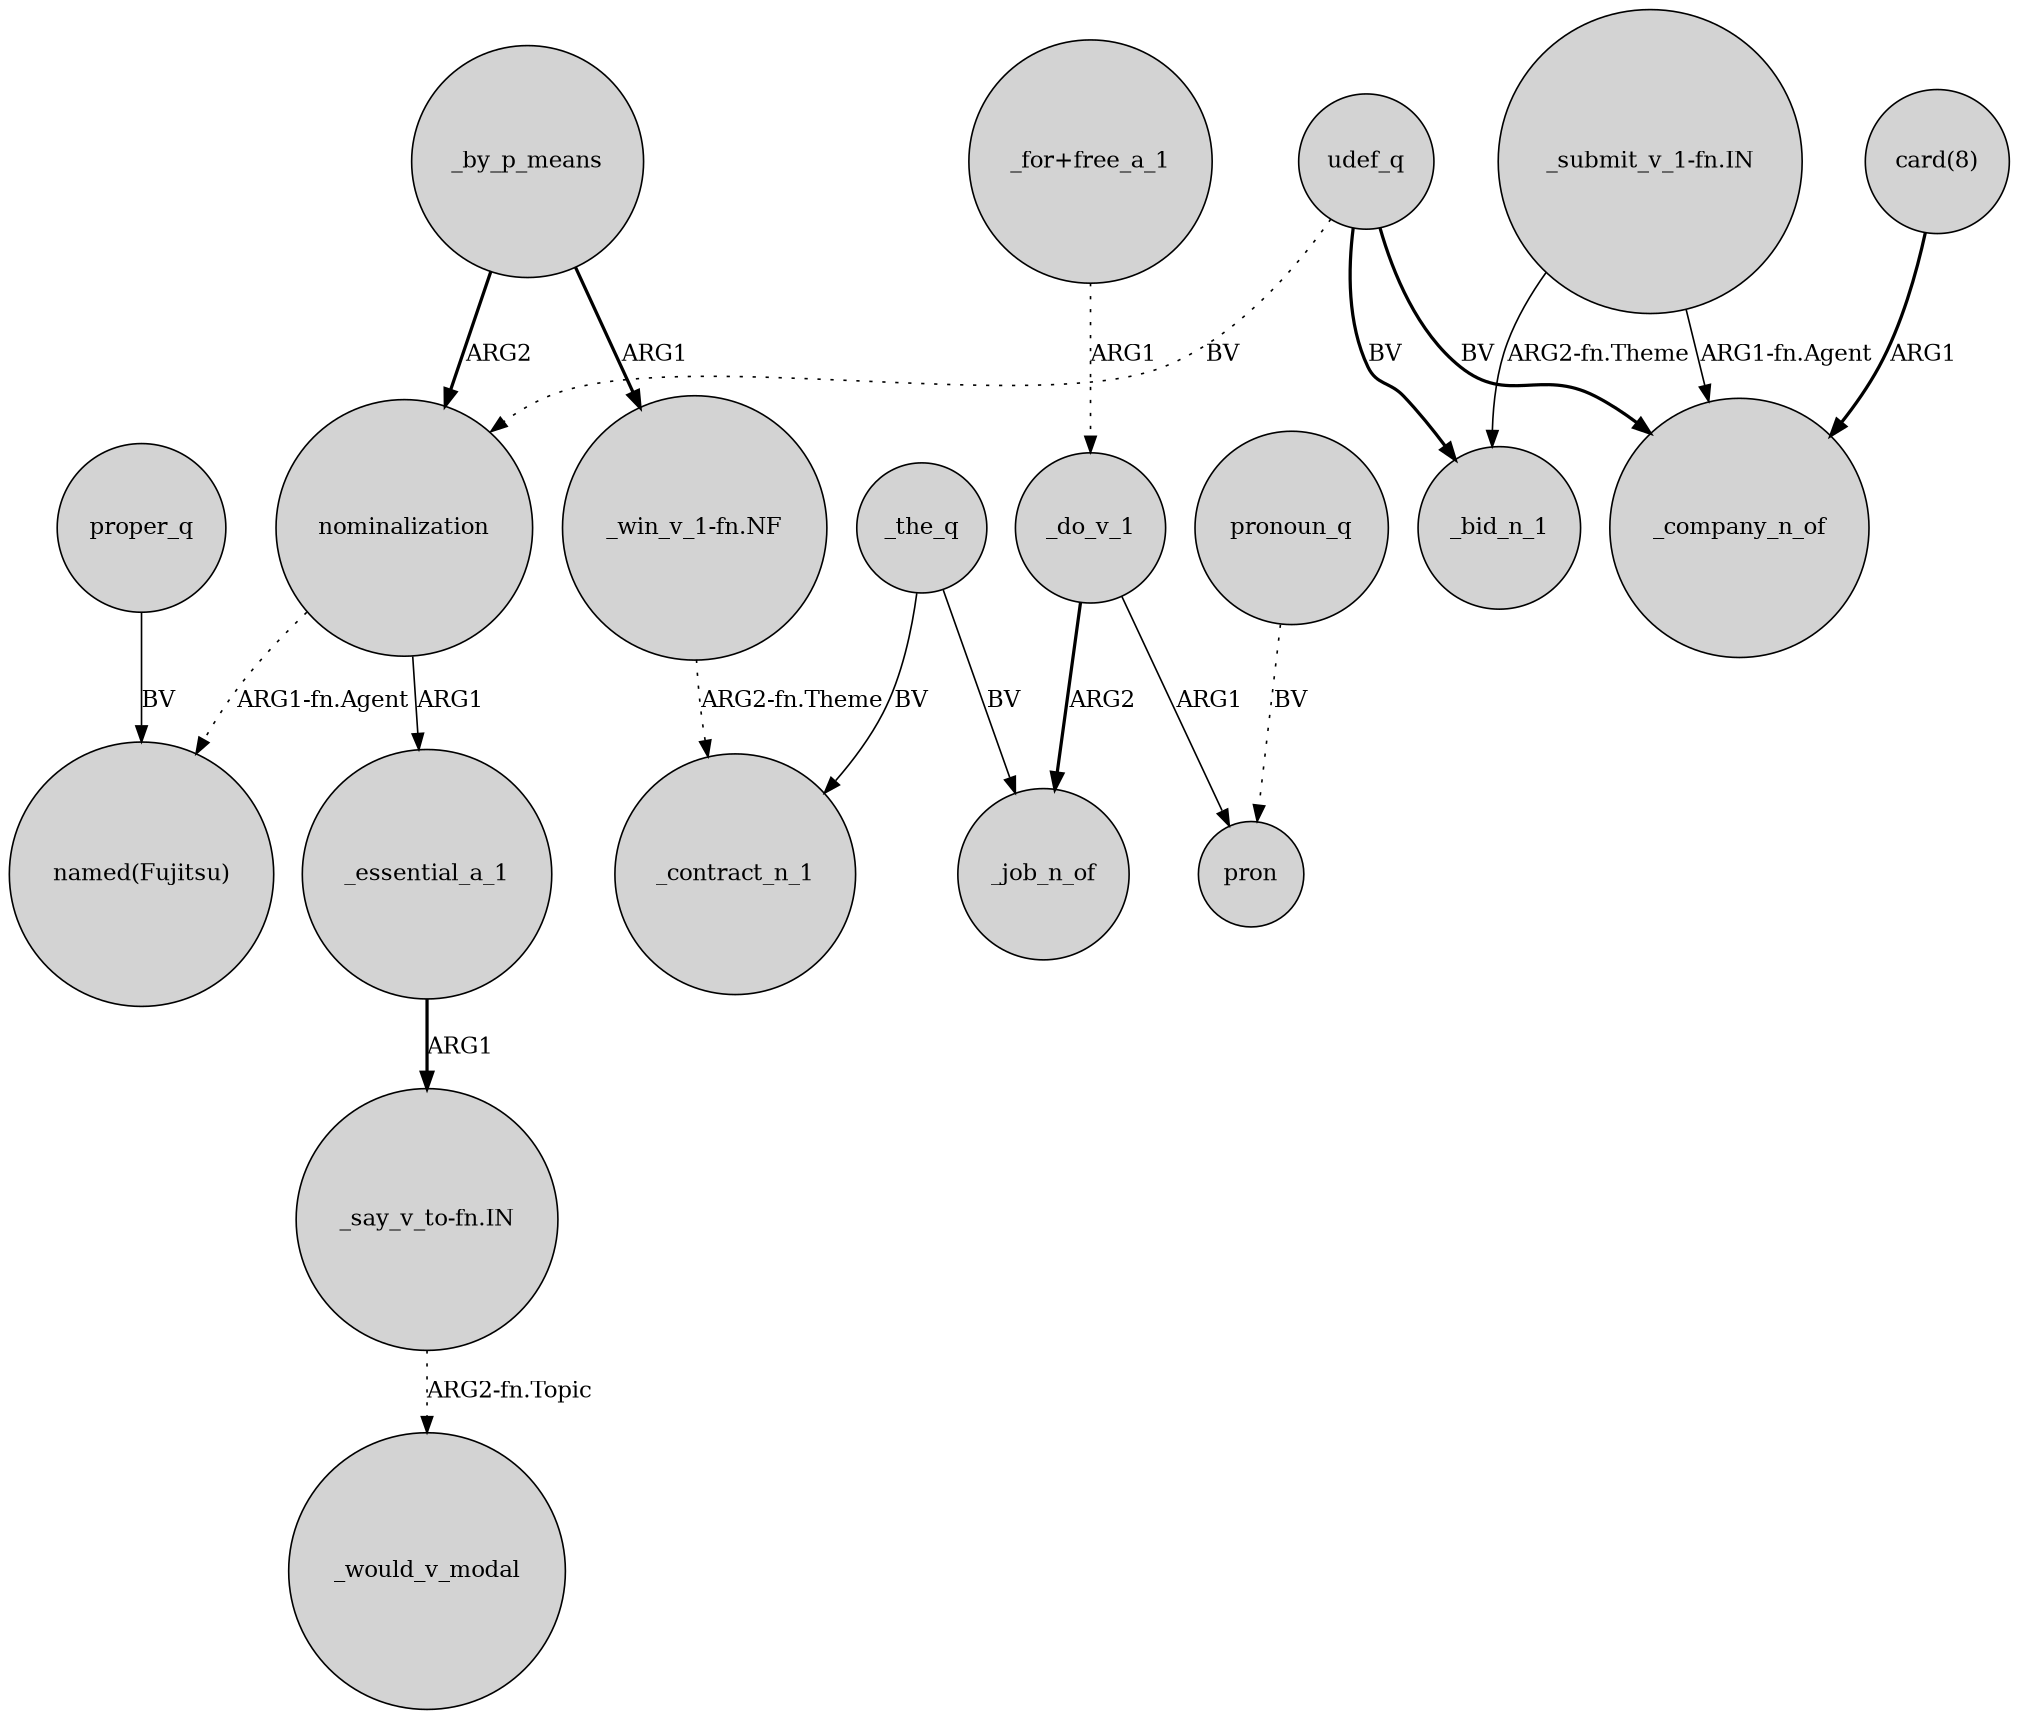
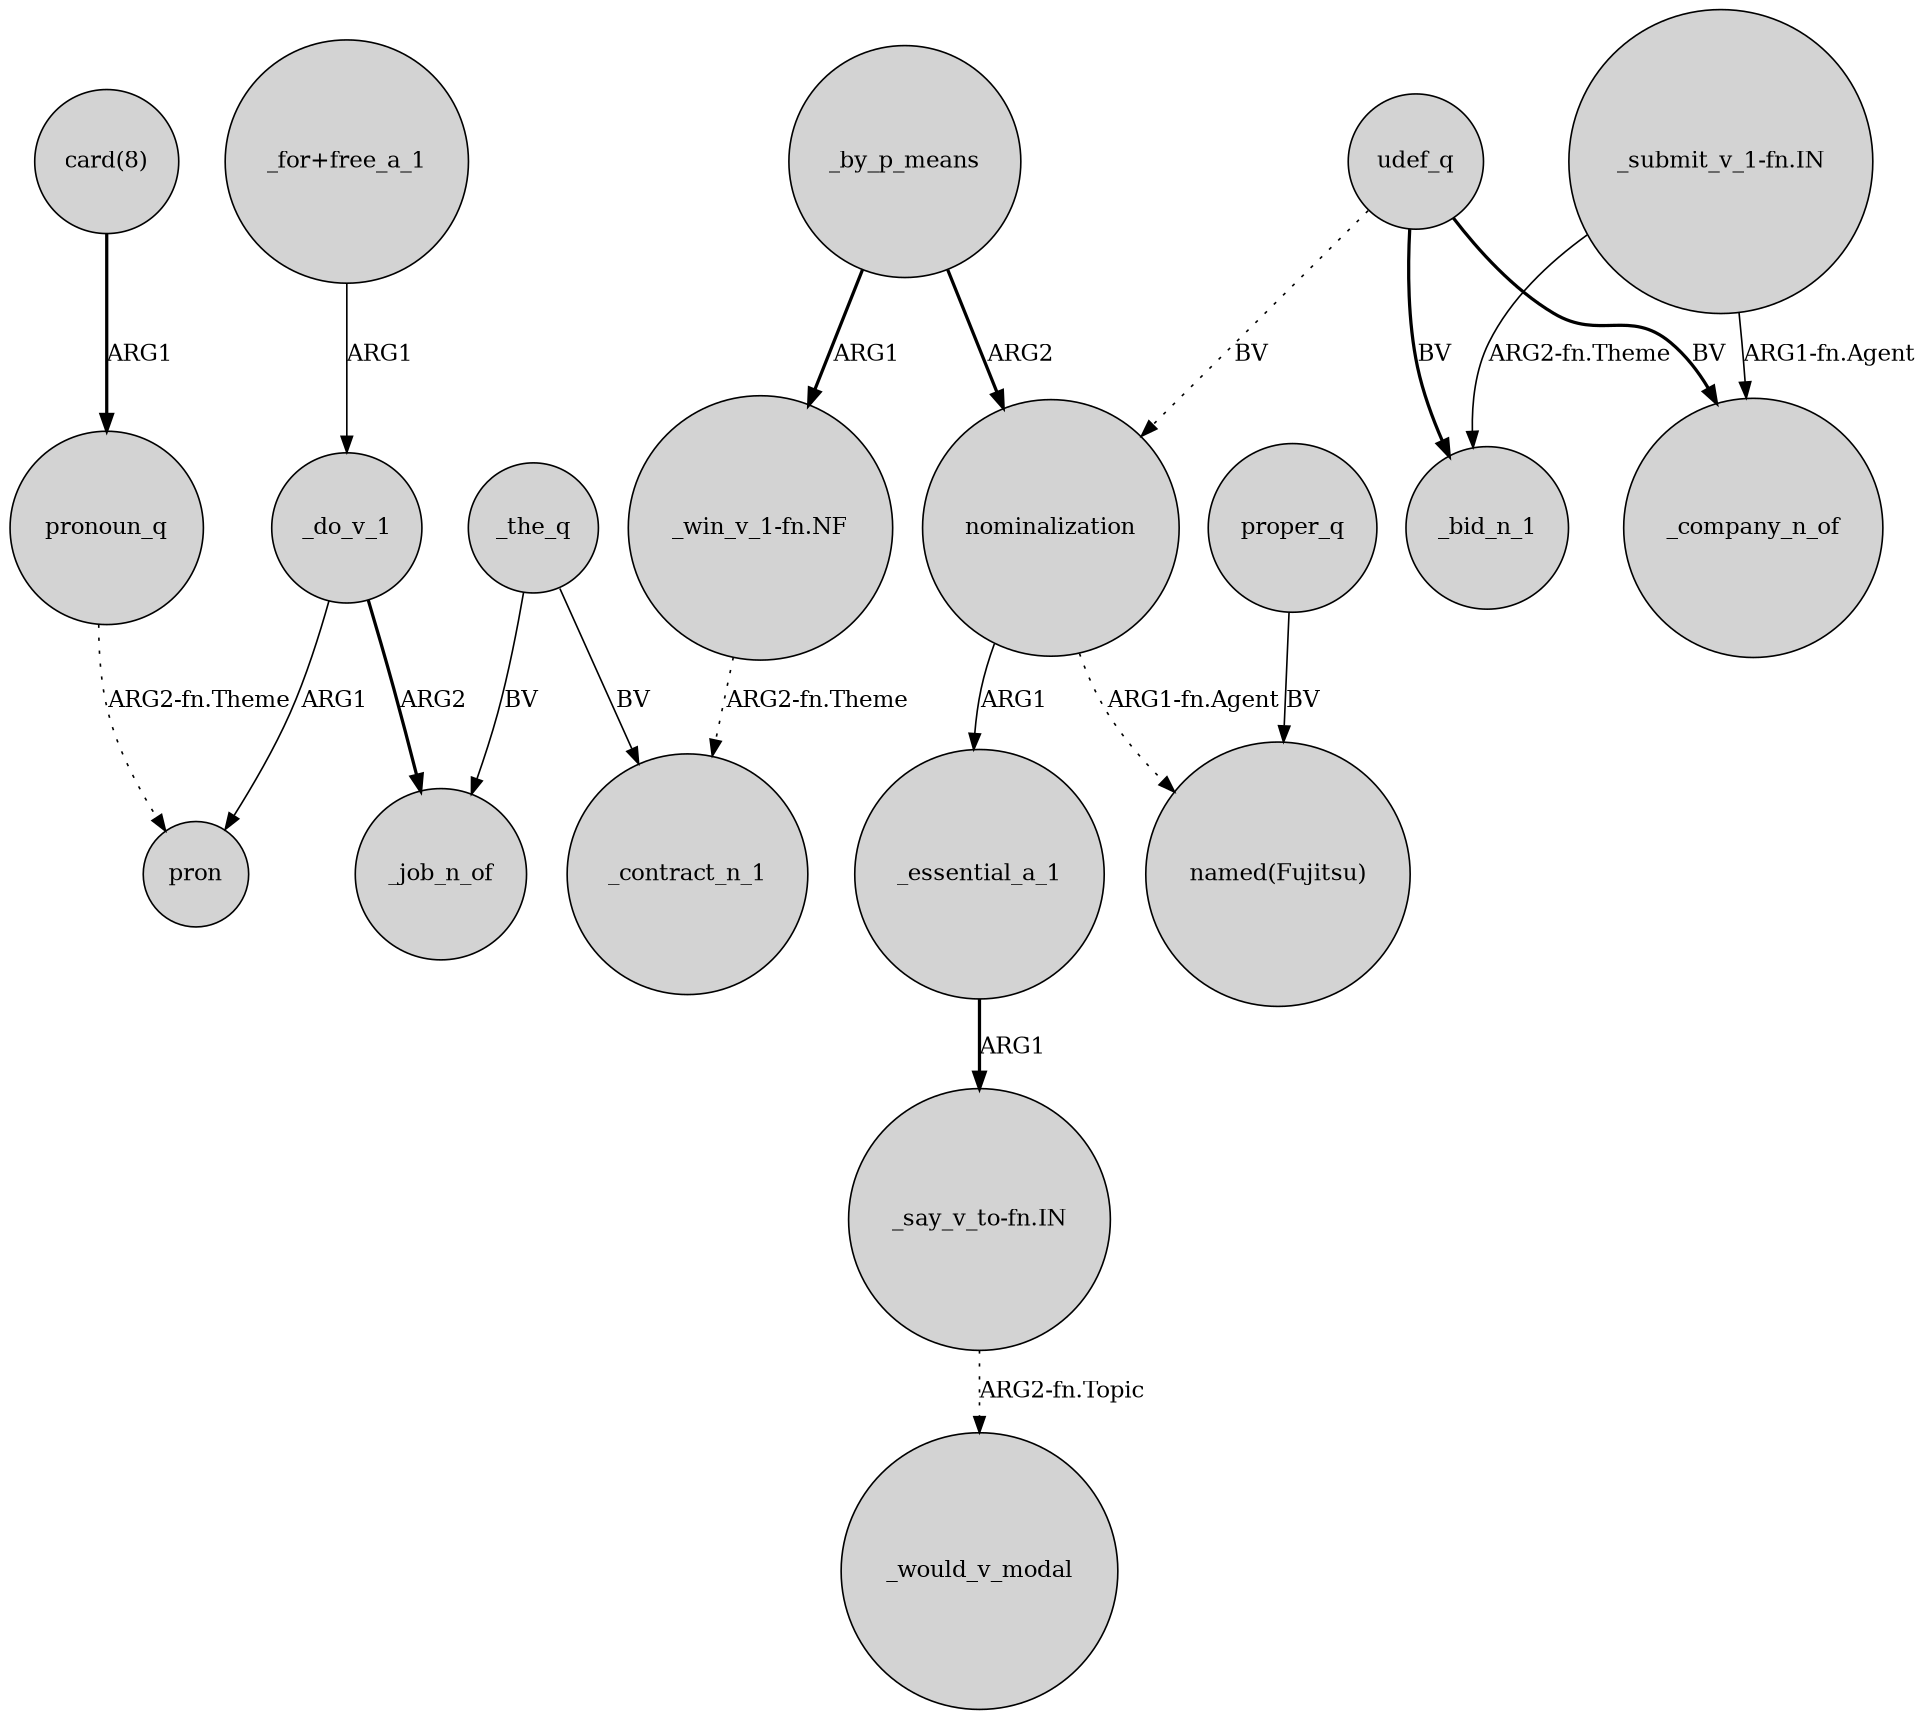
edge "card(8)" -> "_company_n_of": now "card(8)" -> "pronoun_q"
edge "_for+free_a_1" -> "_do_v_1": style dotted -> solid
edge "pronoun_q" -> "pron": label "BV" -> "ARG2-fn.Theme"
